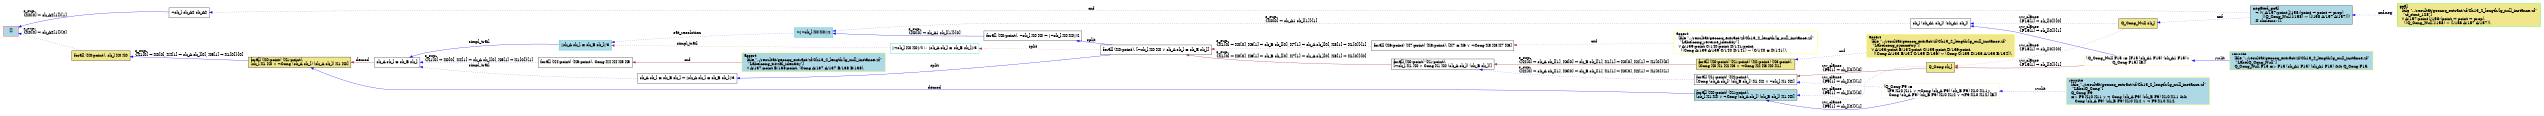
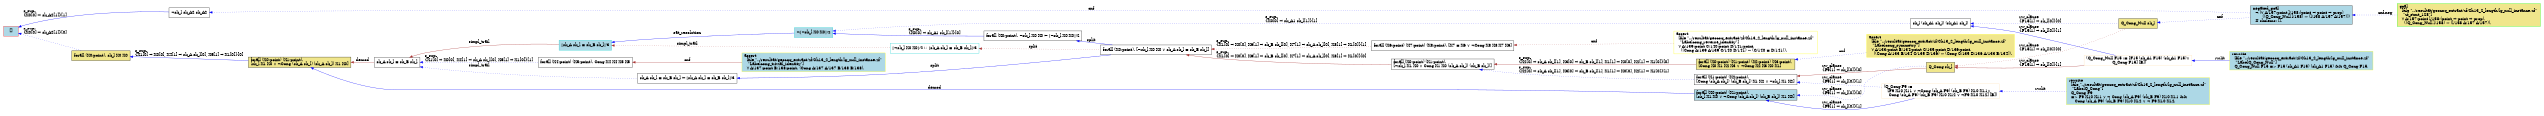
edge "¬⟦¬sk_l X0 X0⟧/2" -> "⟦sk_A sk_l = sk_B sk_l⟧/3": style dotted -> solid
edge "⟦sk_A sk_l = sk_B sk_l⟧/3" -> "sk_A sk_l = sk_B sk_l": color blue -> brown
